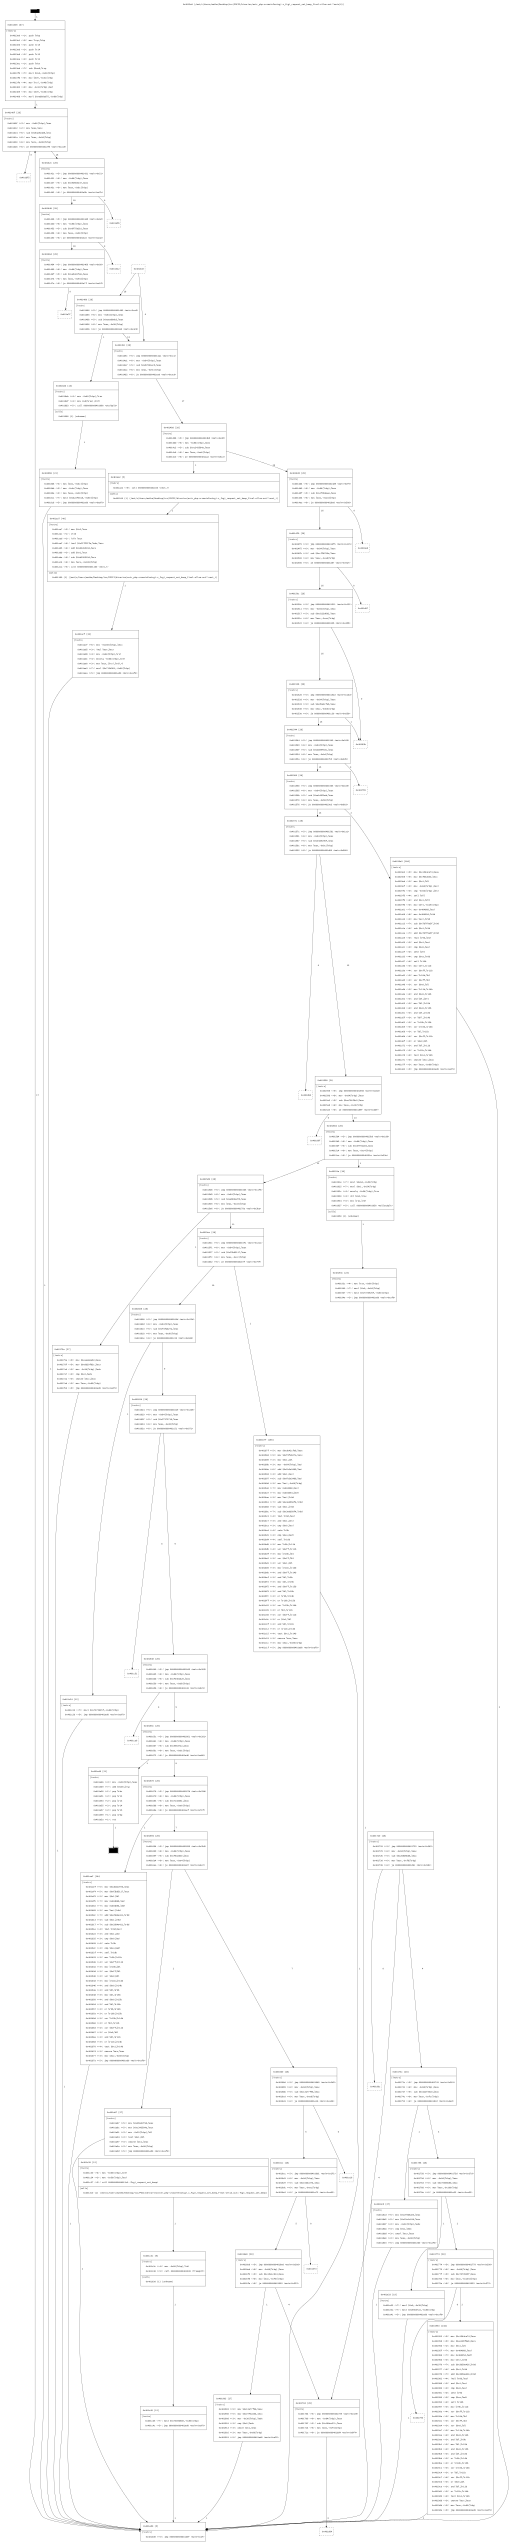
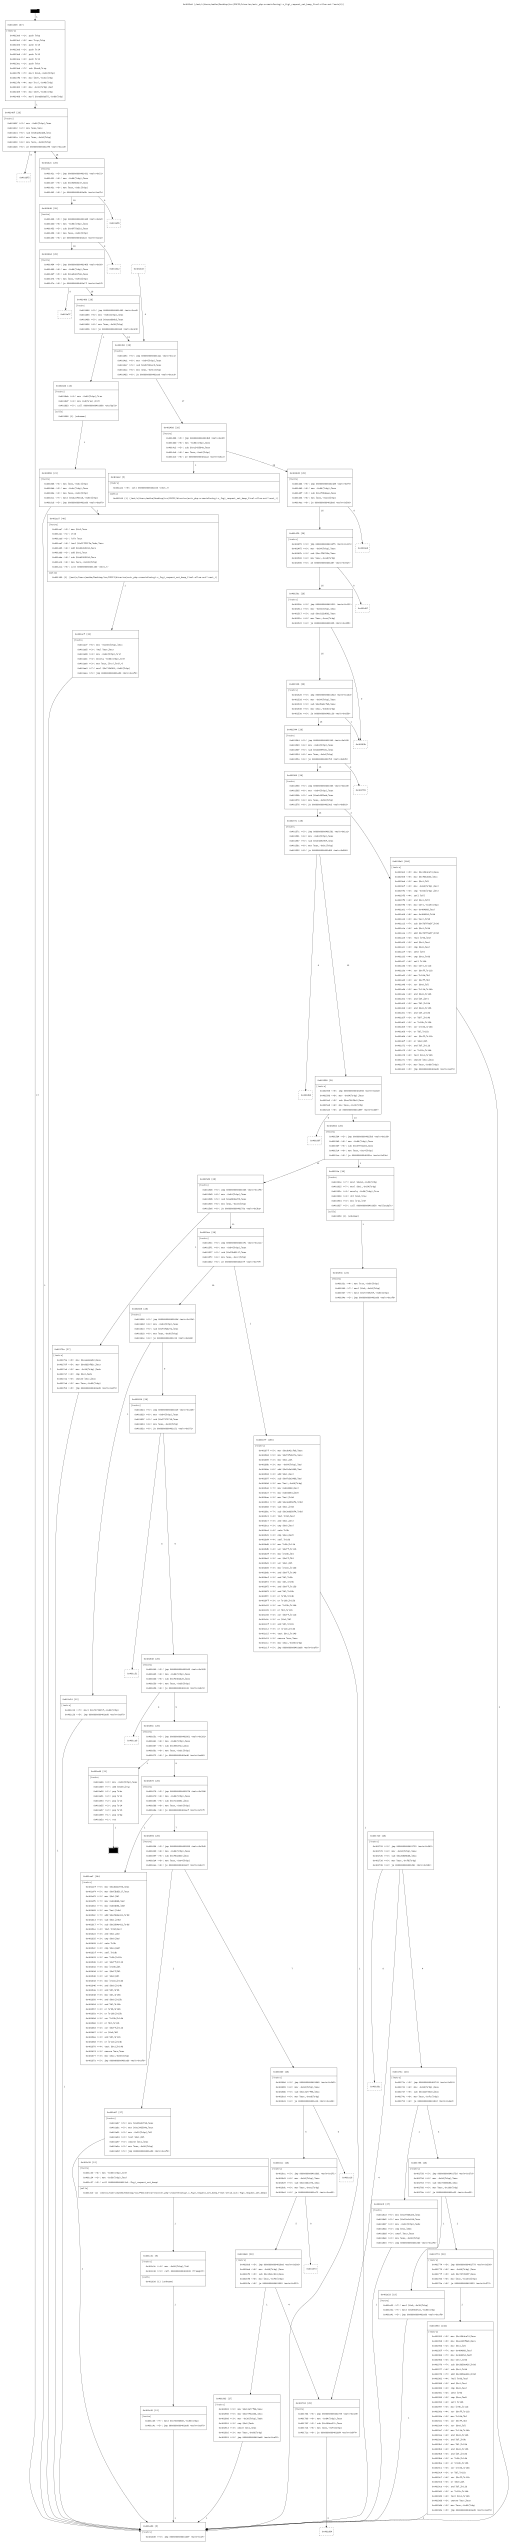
edge "0x401ea0" -> "0x401480 [28]": now "0x401464 [28]" -> "0x401480 [28]"
edge "0x401aa2 [5]" -> "0x401aa7 [40]": now "0x4018b8 [21]" -> "0x401aa7 [40]"
edge "0x401aef [144]" -> "0x401ed0 [5]": removed, label "1"
node "0x401790": removed
